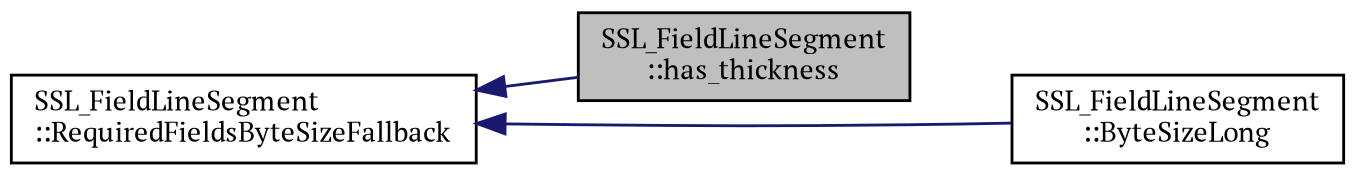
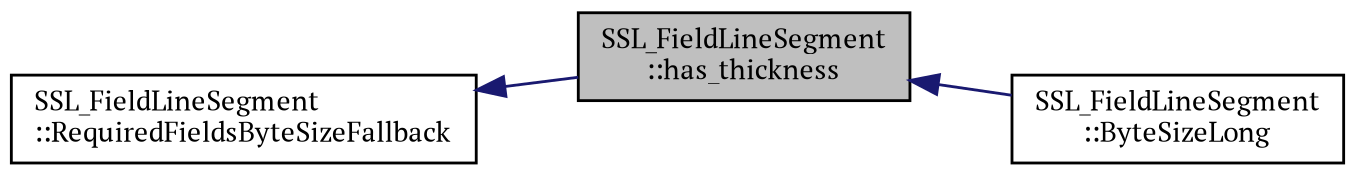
edge "SSL_FieldLineSegment ::ByteSizeLong" -> "SSL_FieldLineSegment ::RequiredFieldsByteSizeFallback": now "SSL_FieldLineSegment ::ByteSizeLong" -> "SSL_FieldLineSegment ::has_thickness"
